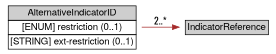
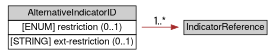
edge "AlternativeIndicatorID" -> "IndicatorReference": label "2..*" -> "1..*"
